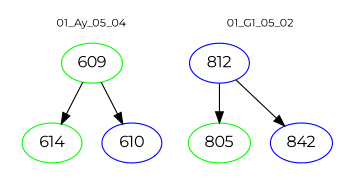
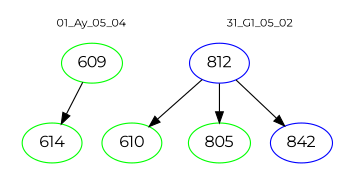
cluster "01_G1_05_02": label "01_G1_05_02" -> "31_G1_05_02"
edge "609" -> "610": now "812" -> "610"
node "610": color blue -> green
